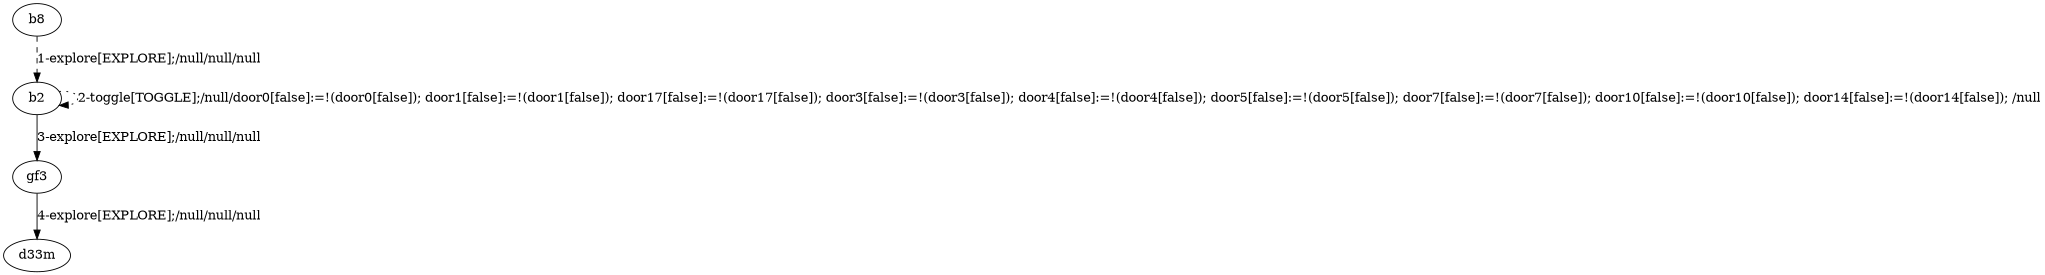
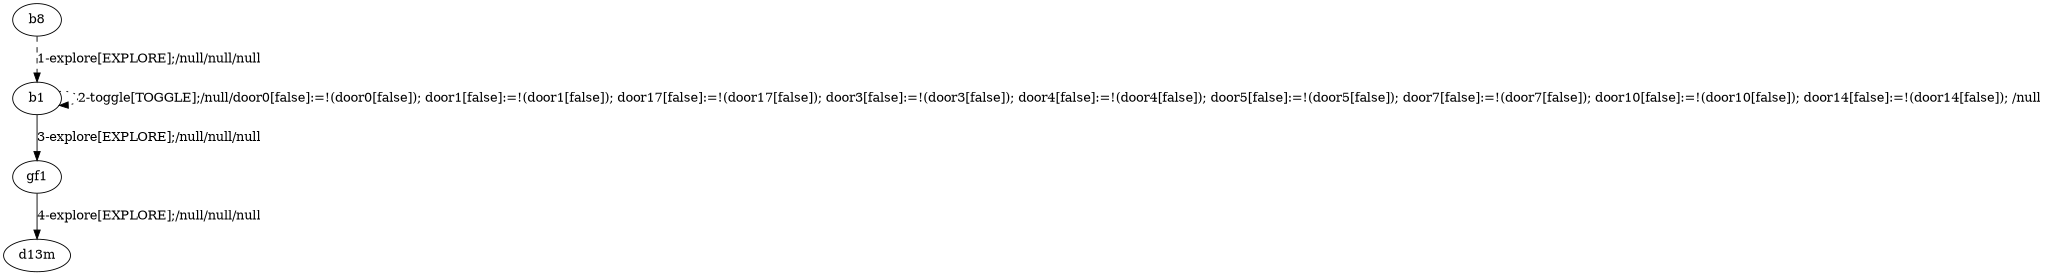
node "b2": label "b2" -> "b1"
node "gf3": label "gf3" -> "gf1"
node "d33m": label "d33m" -> "d13m"
